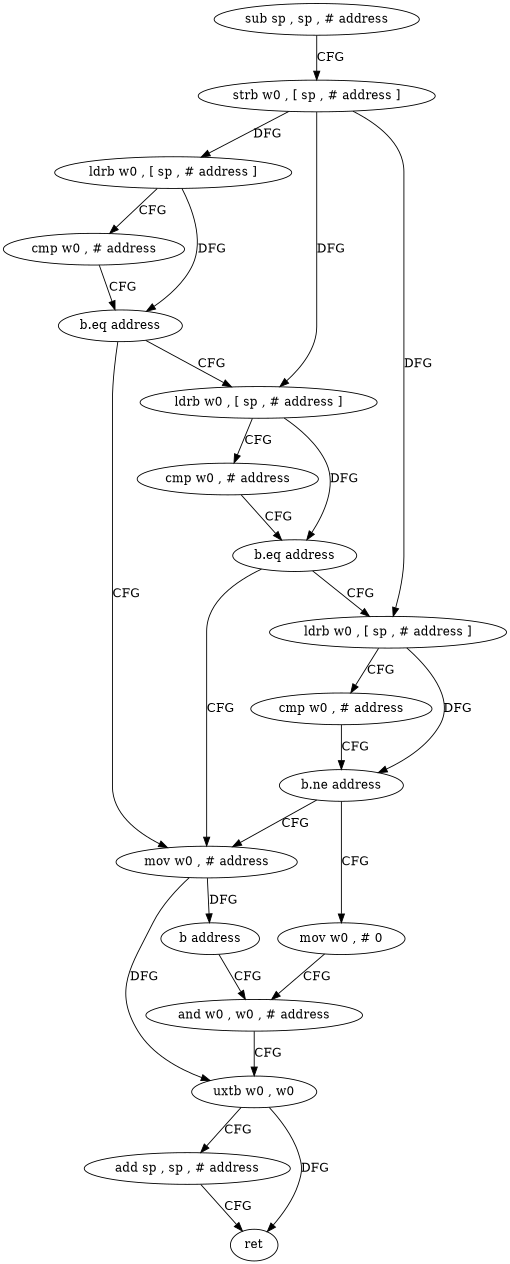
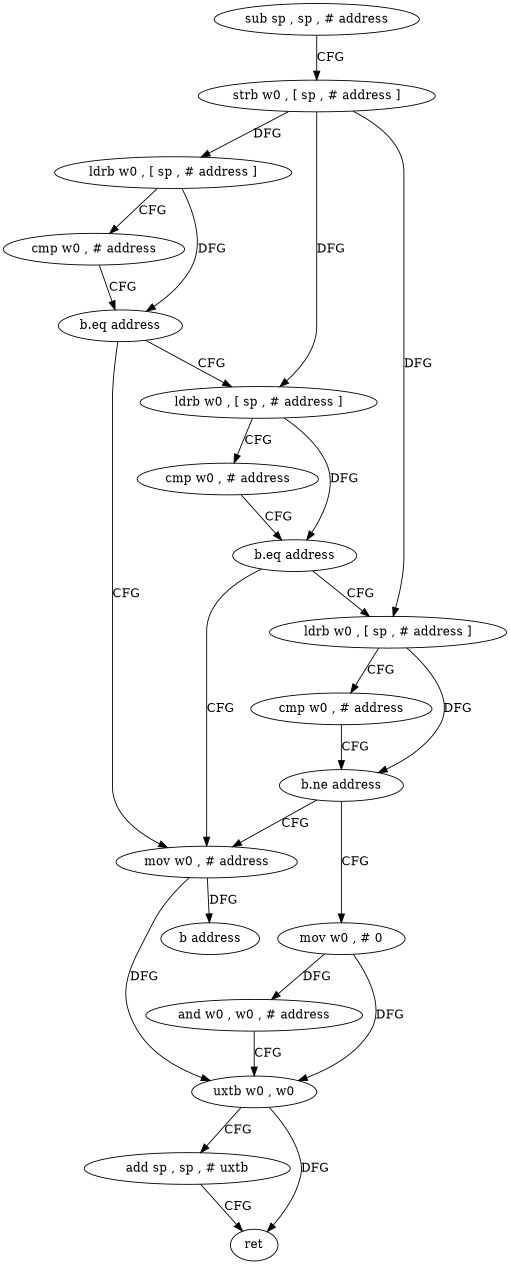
edge "b address" -> "and w0 , w0 , # address": removed, label "CFG"
edge "mov w0 , # 0" -> "and w0 , w0 , # address": label "CFG" -> "DFG"
edge "mov w0 , # 0" -> "uxtb w0 , w0": added, label "DFG"
node "add sp , sp , # address": label "add sp , sp , # address" -> "add sp , sp , # uxtb"
